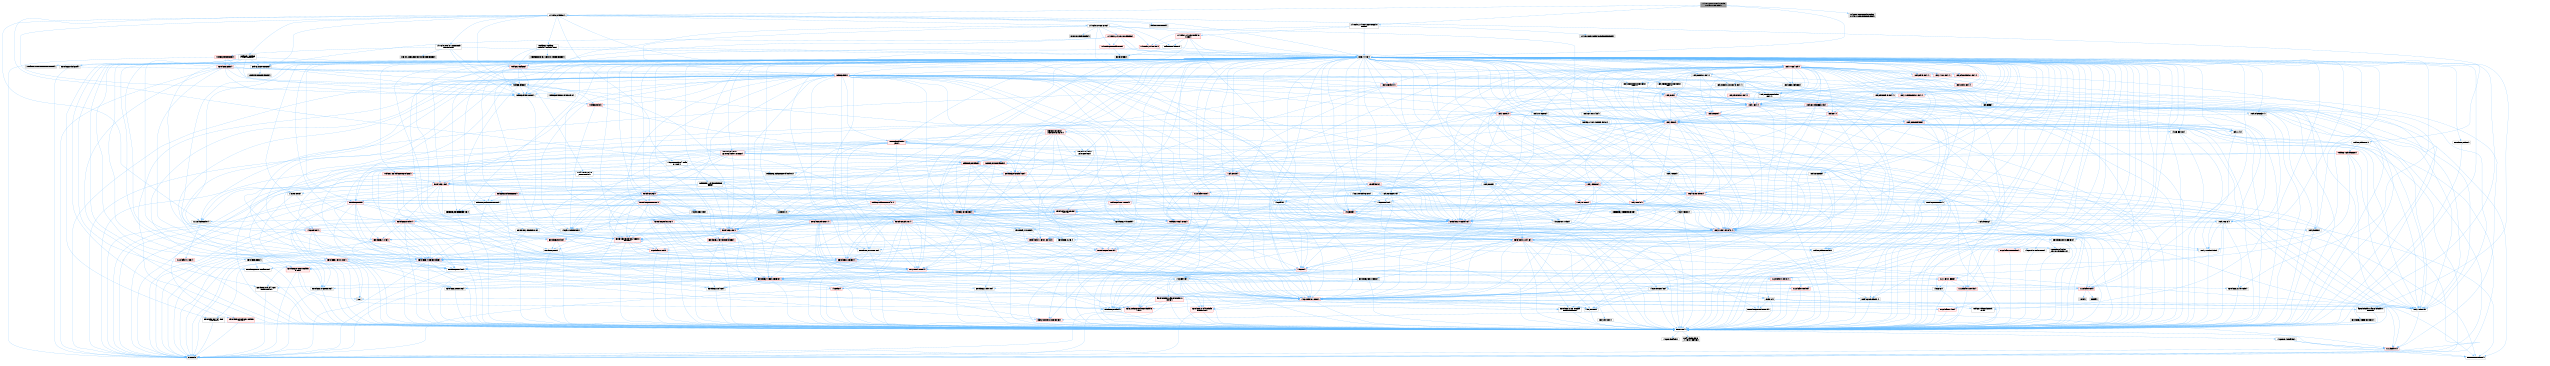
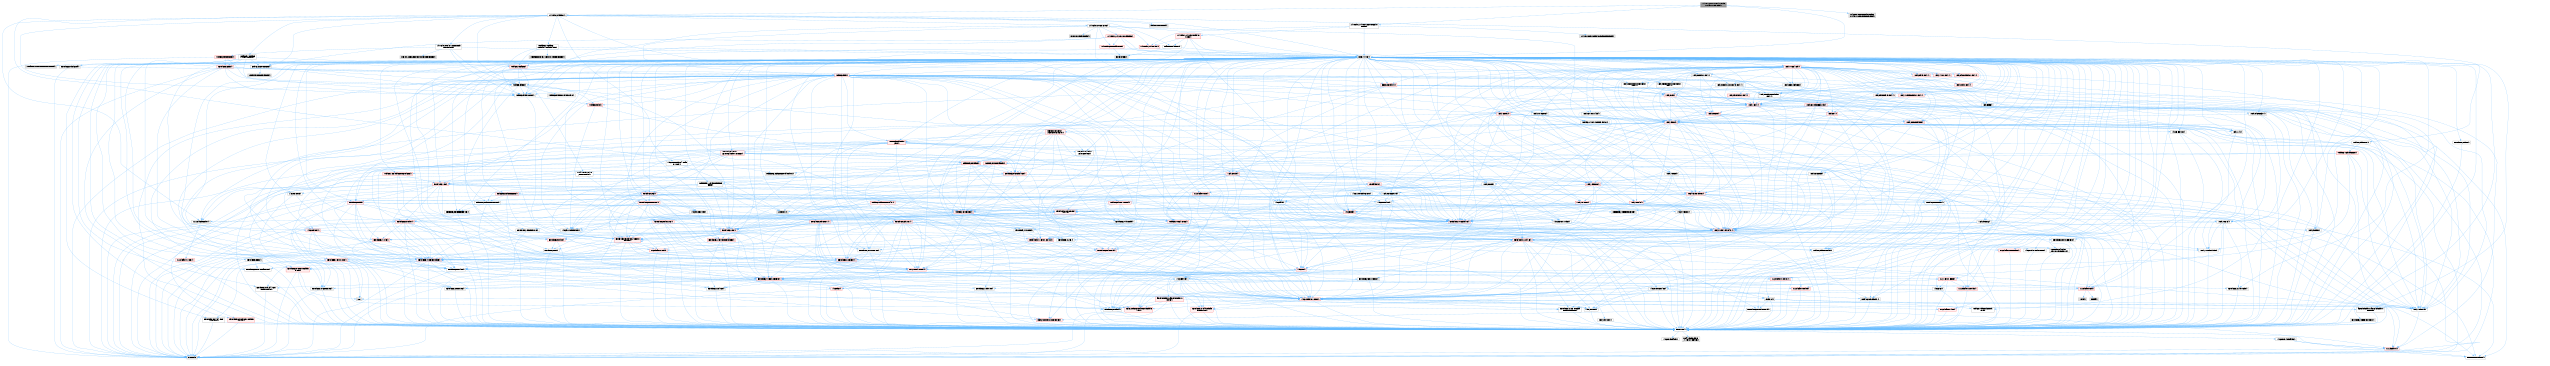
node "Math/Transform.h": label "Math/Transform.h" -> "Casts/Transform.h"
